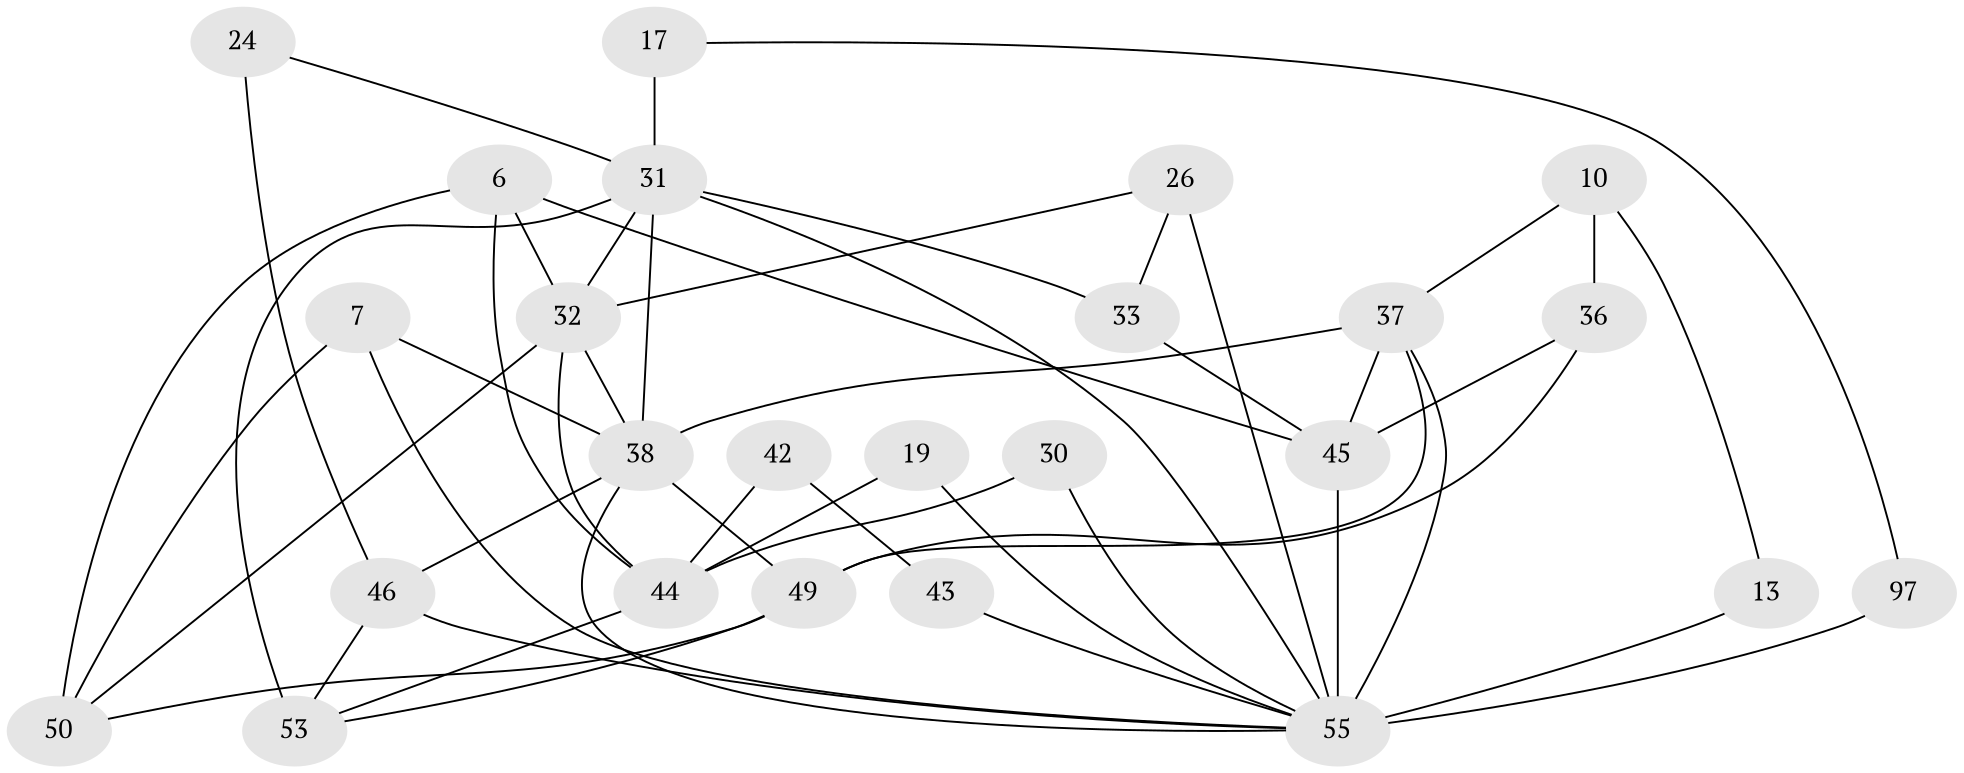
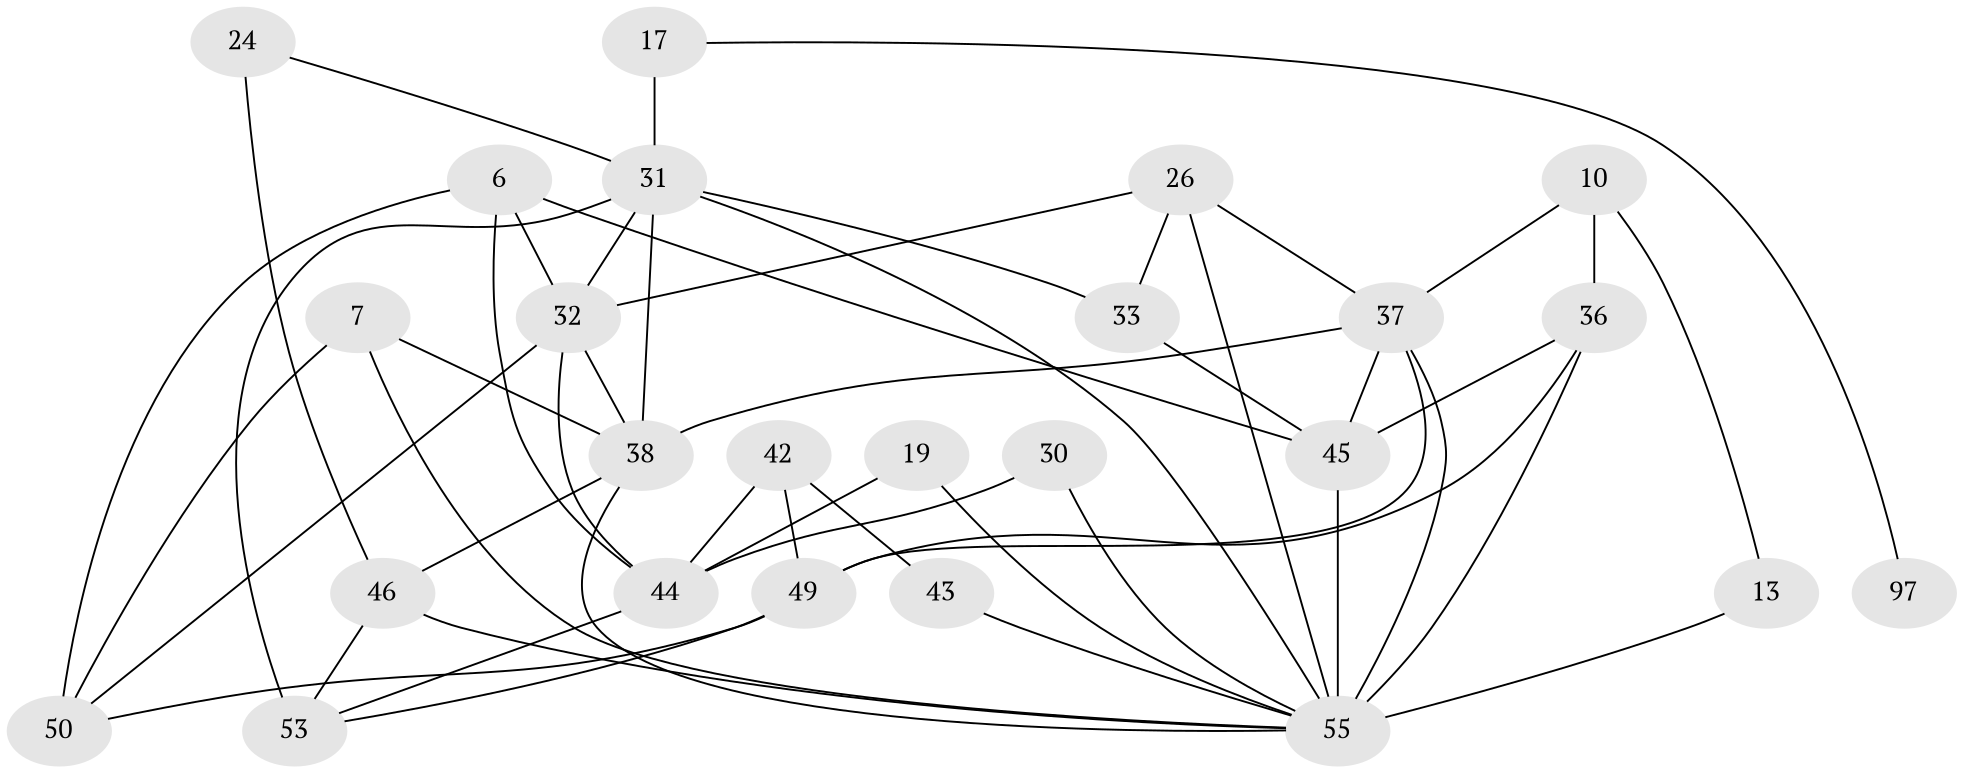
edge "26" -- "37": added
edge "38" -- "49": now "42" -- "49"
edge "97" -- "55": now "36" -- "55"
